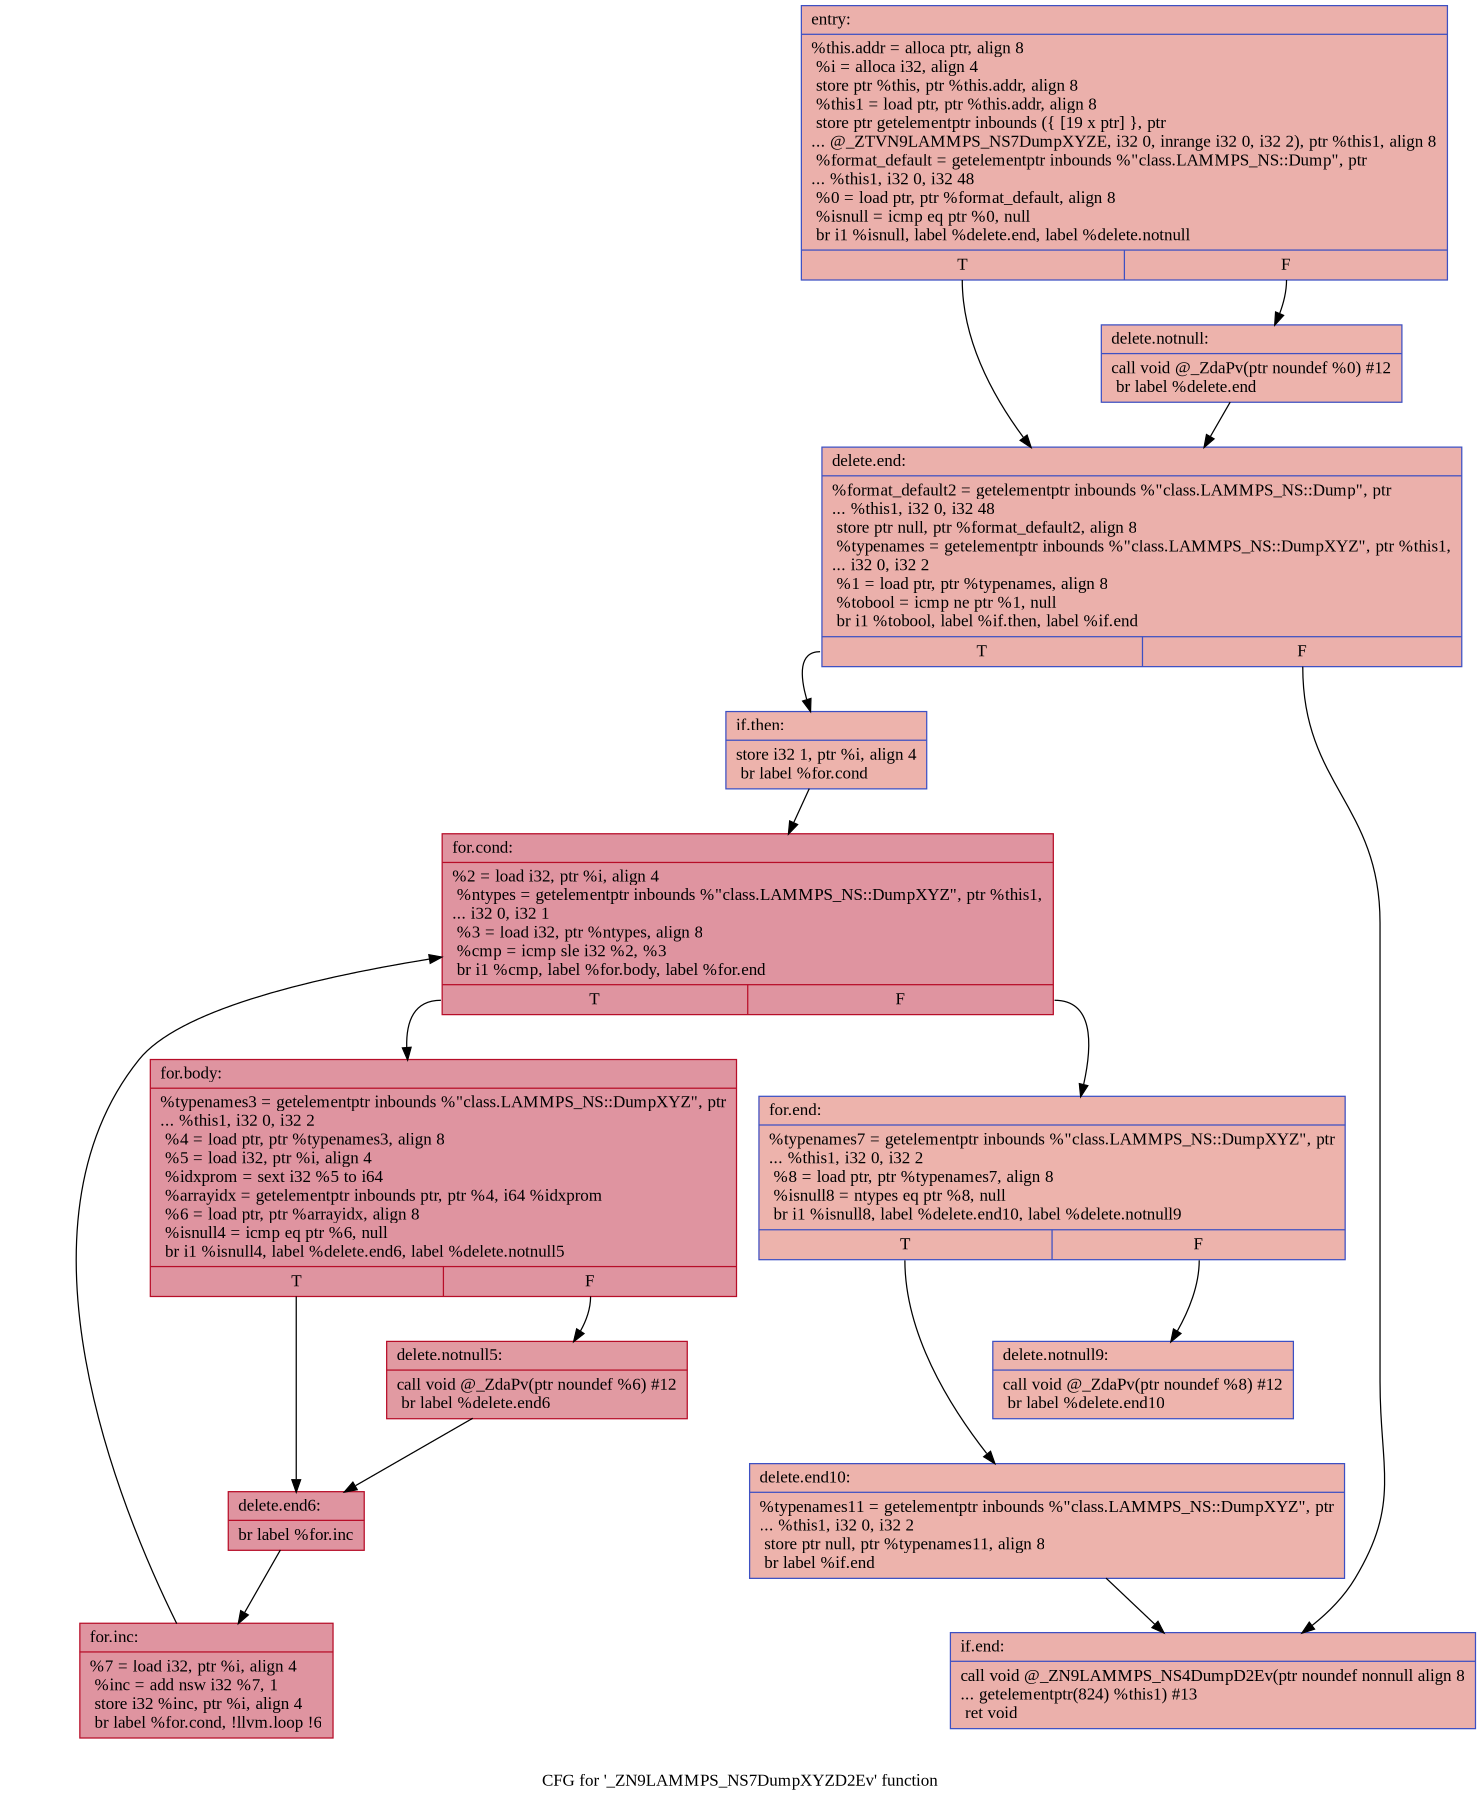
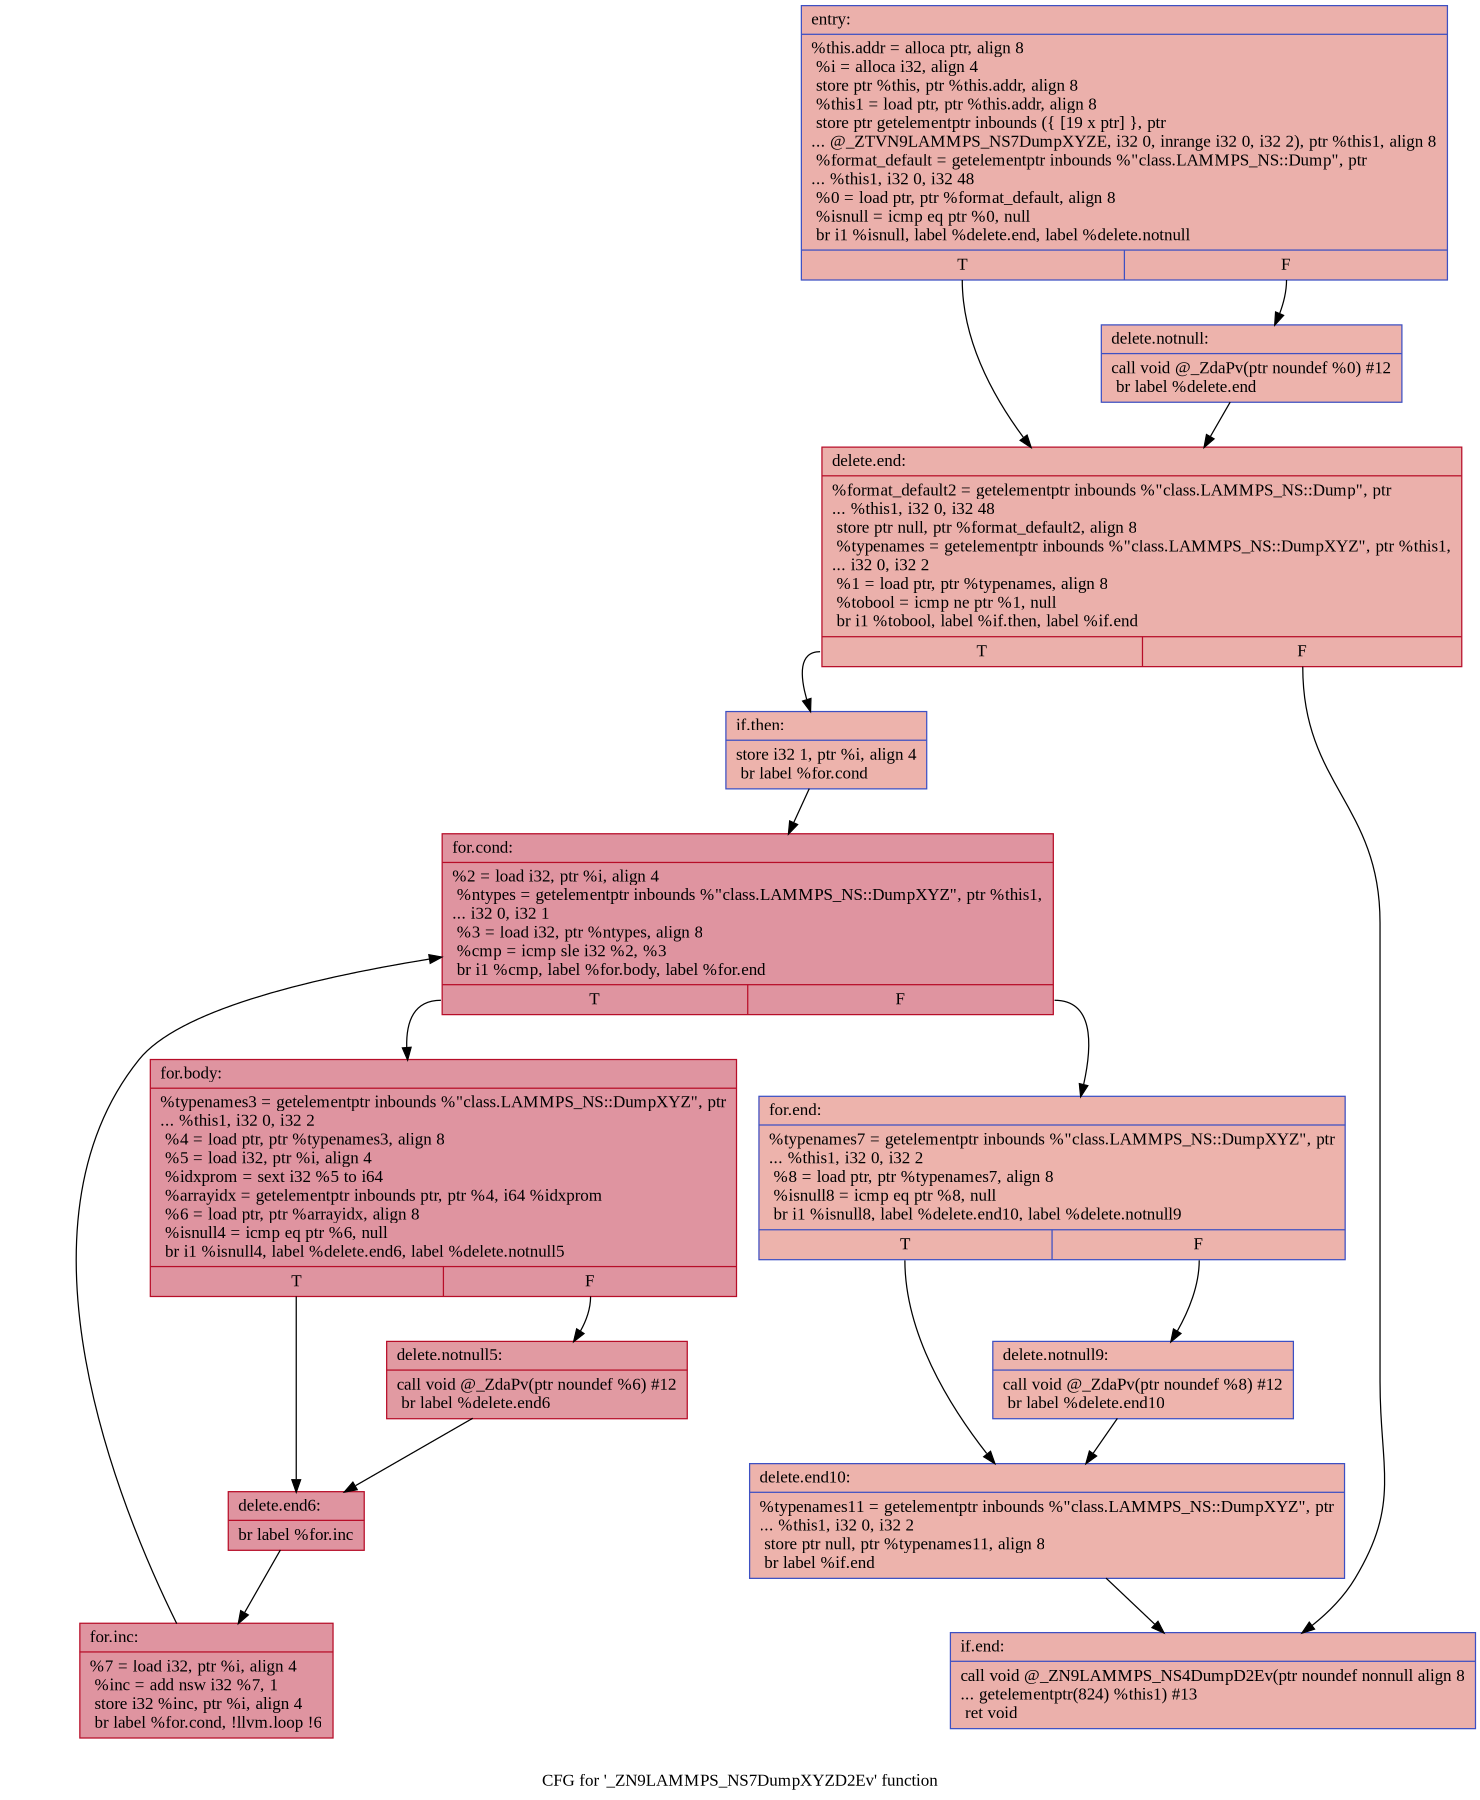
node "delete.end:": color #3d50c3ff -> #b70d28ff
node "for.end:": text "%isnull8 = ntypes eq ptr %8, null" -> "%isnull8 = icmp eq ptr %8, null"
edge "delete.notnull9:" -> "delete.end10:": added
